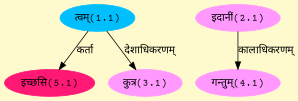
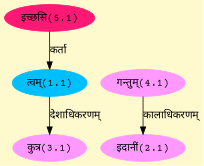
edge "त्वम्(1.1)" -> "इच्छसि(5.1)": reversed
edge "इदानीं(2.1)" -> "गन्तुम्(4.1)": reversed
